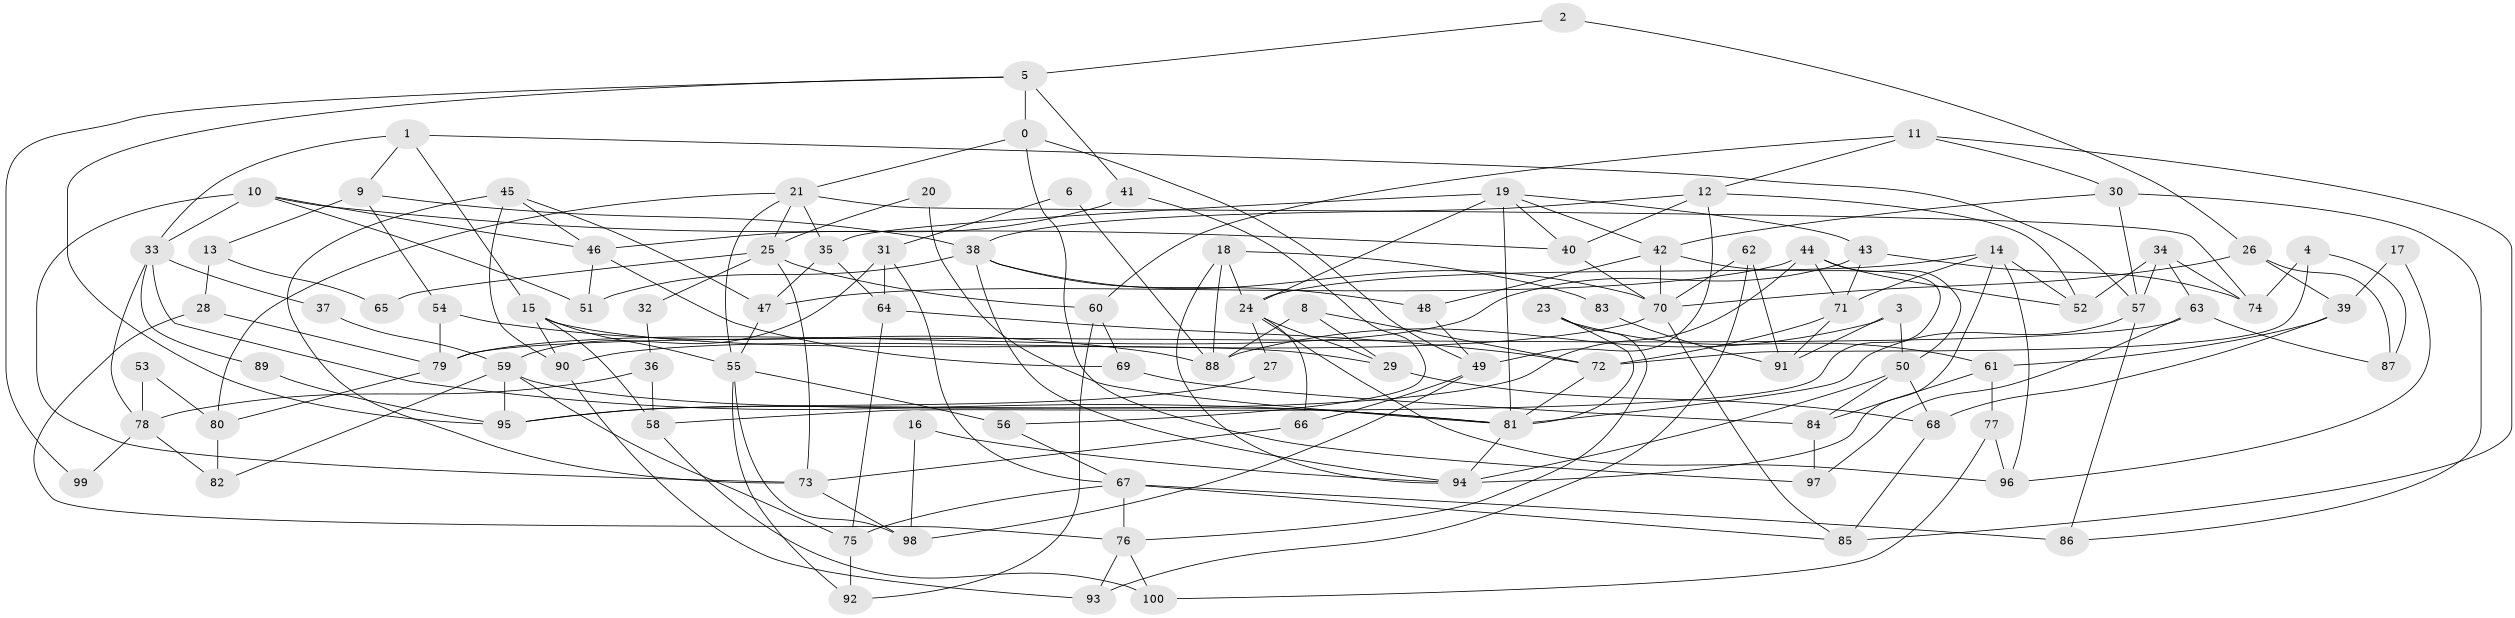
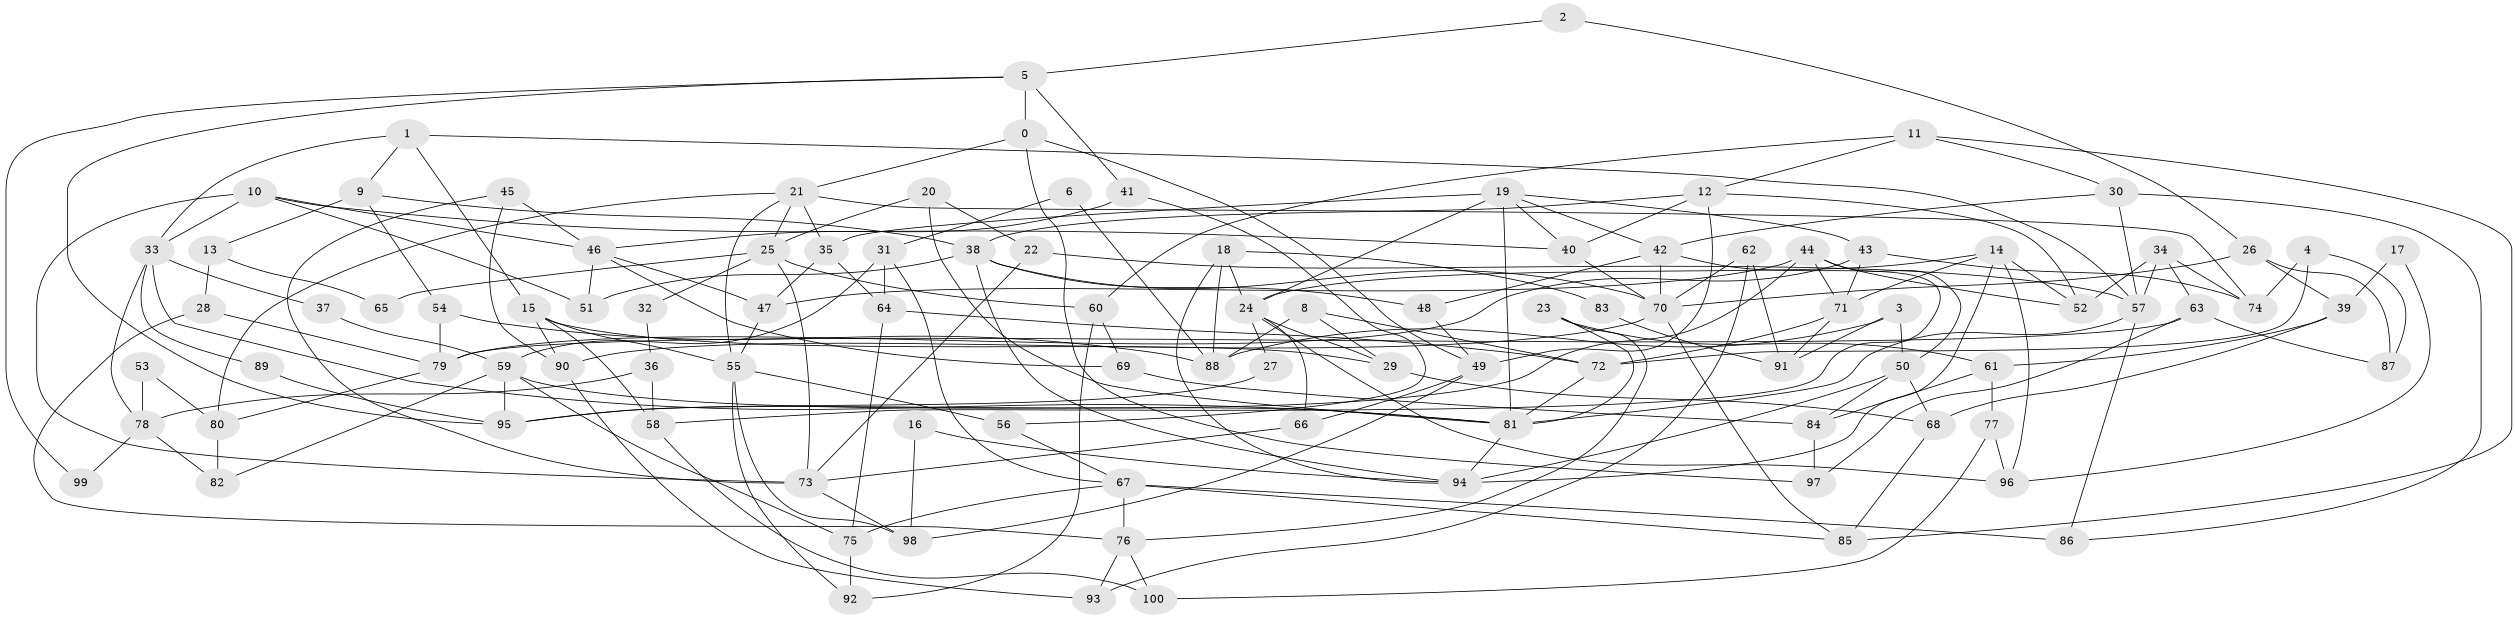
edge "45" -- "47": now "46" -- "47"
node "22": added
